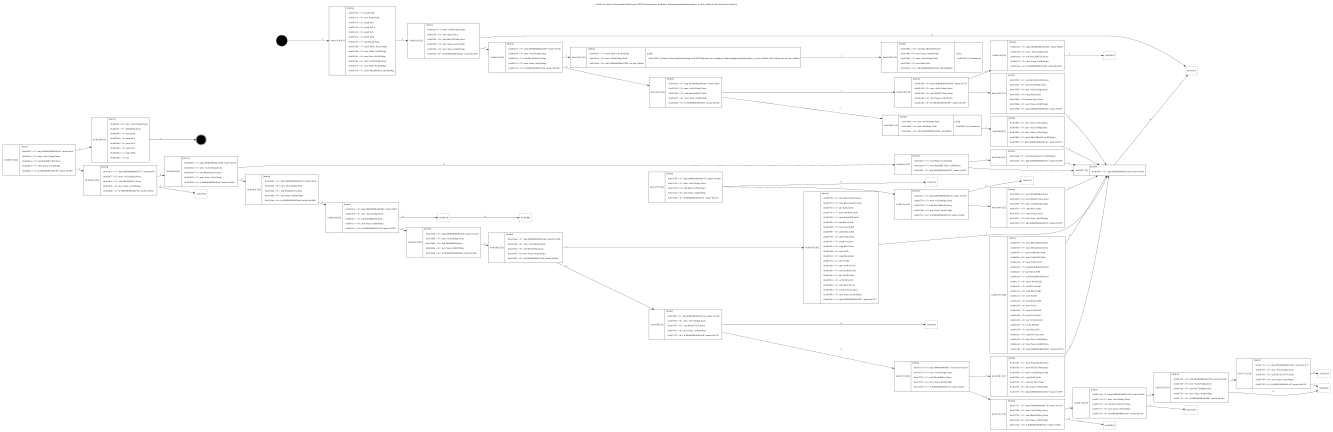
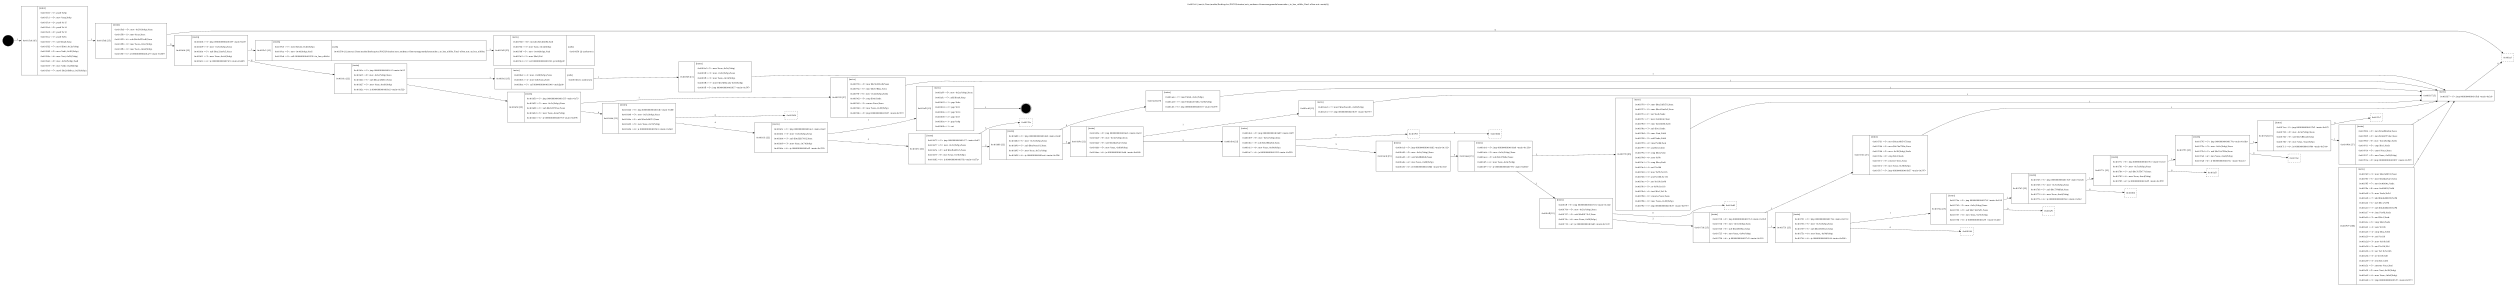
edge "0x401646 [22]" -> "0x40165c [22]": added, label "6"
edge "0x401ae6 [19]" -> "0x401a4d [12]": now "0x40169e [22]" -> "0x401a4d [12]"
edge "0x40177c [25]" -> "0x401b0c": now "0x40177c [25]" -> "0x401795 [25]"
